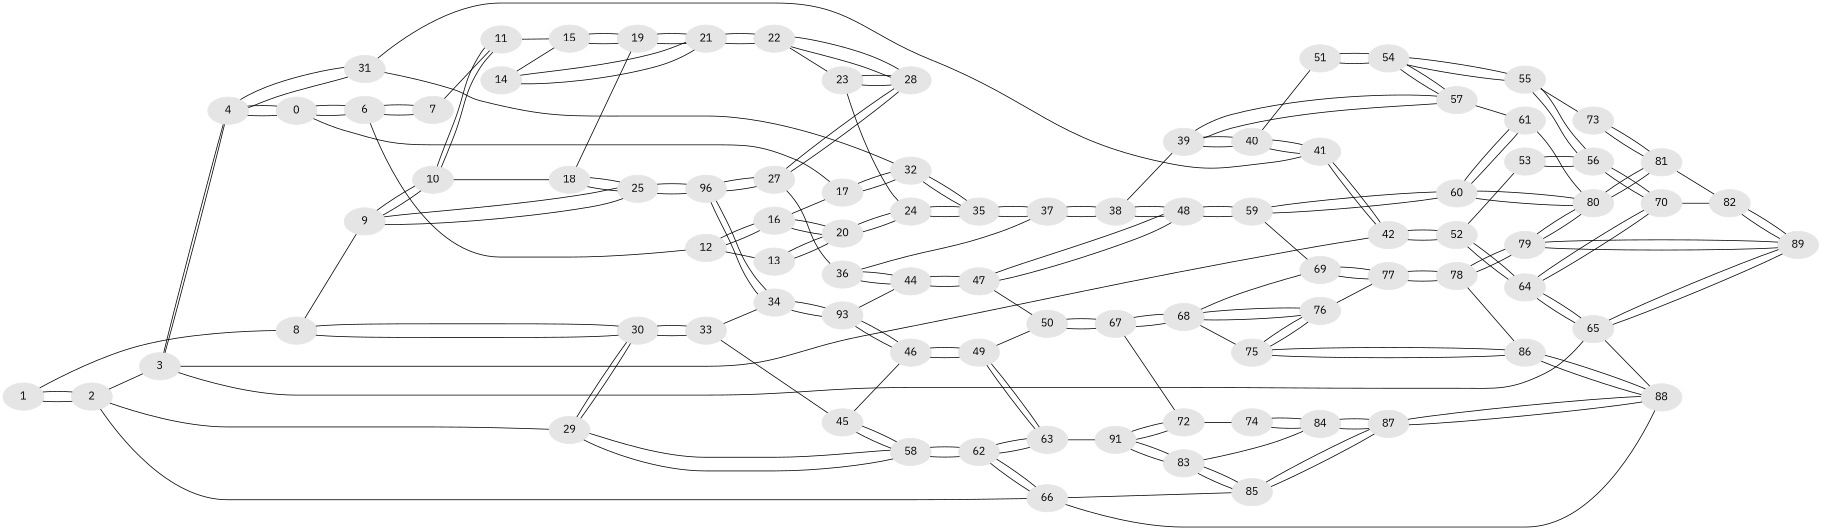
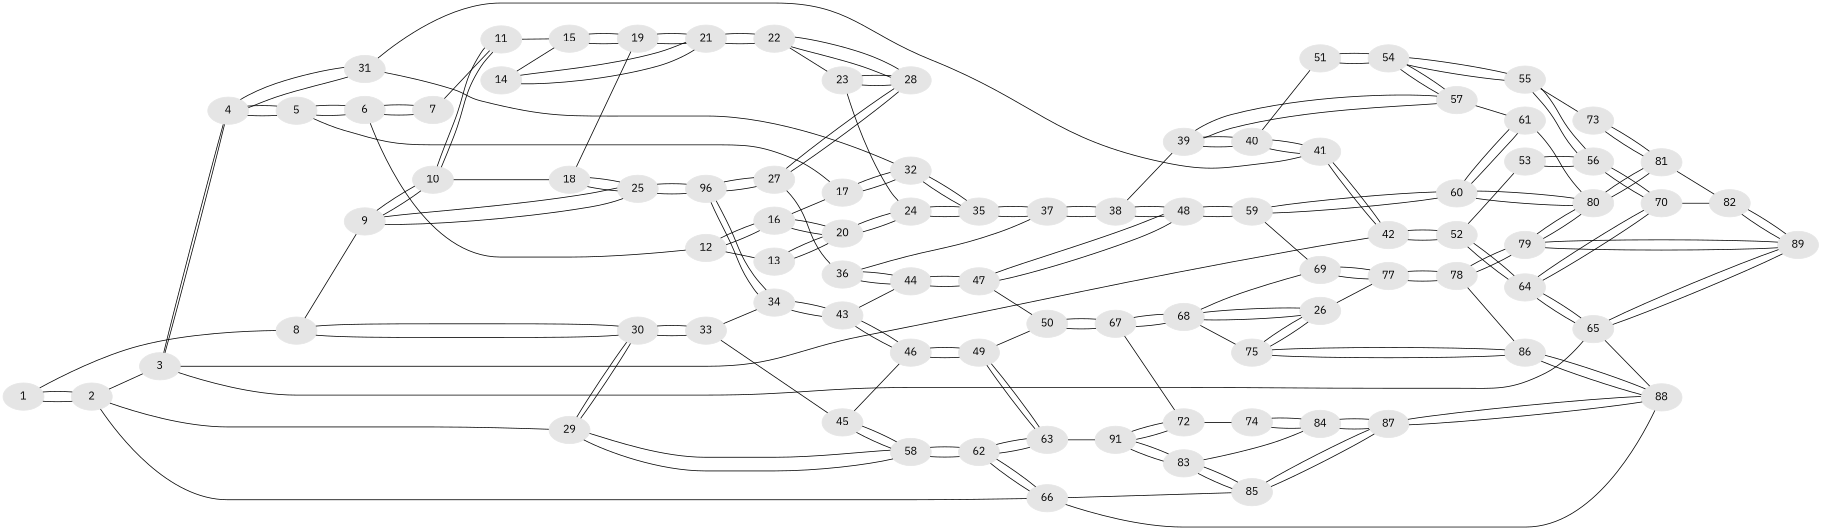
node "0": label "0" -> "5"
node "76": label "76" -> "26"
node "93": label "93" -> "43"
